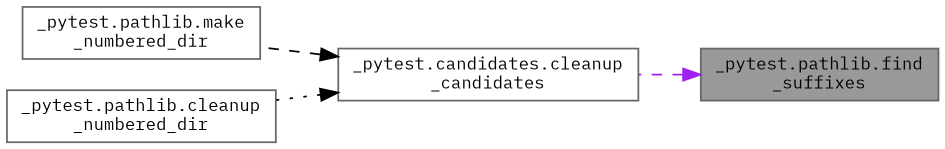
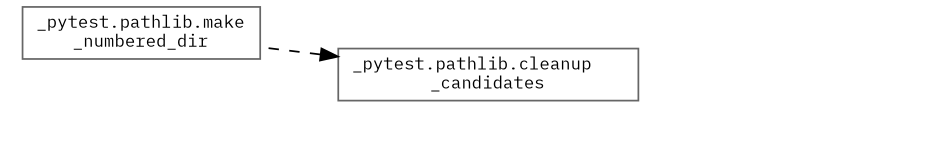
node "_pytest.candidates.cleanup _candidates": label "_pytest.candidates.cleanup _candidates" -> "_pytest.pathlib.cleanup _candidates"
node "_pytest.pathlib.find _suffixes": removed
node "_pytest.pathlib.cleanup _numbered_dir": removed
